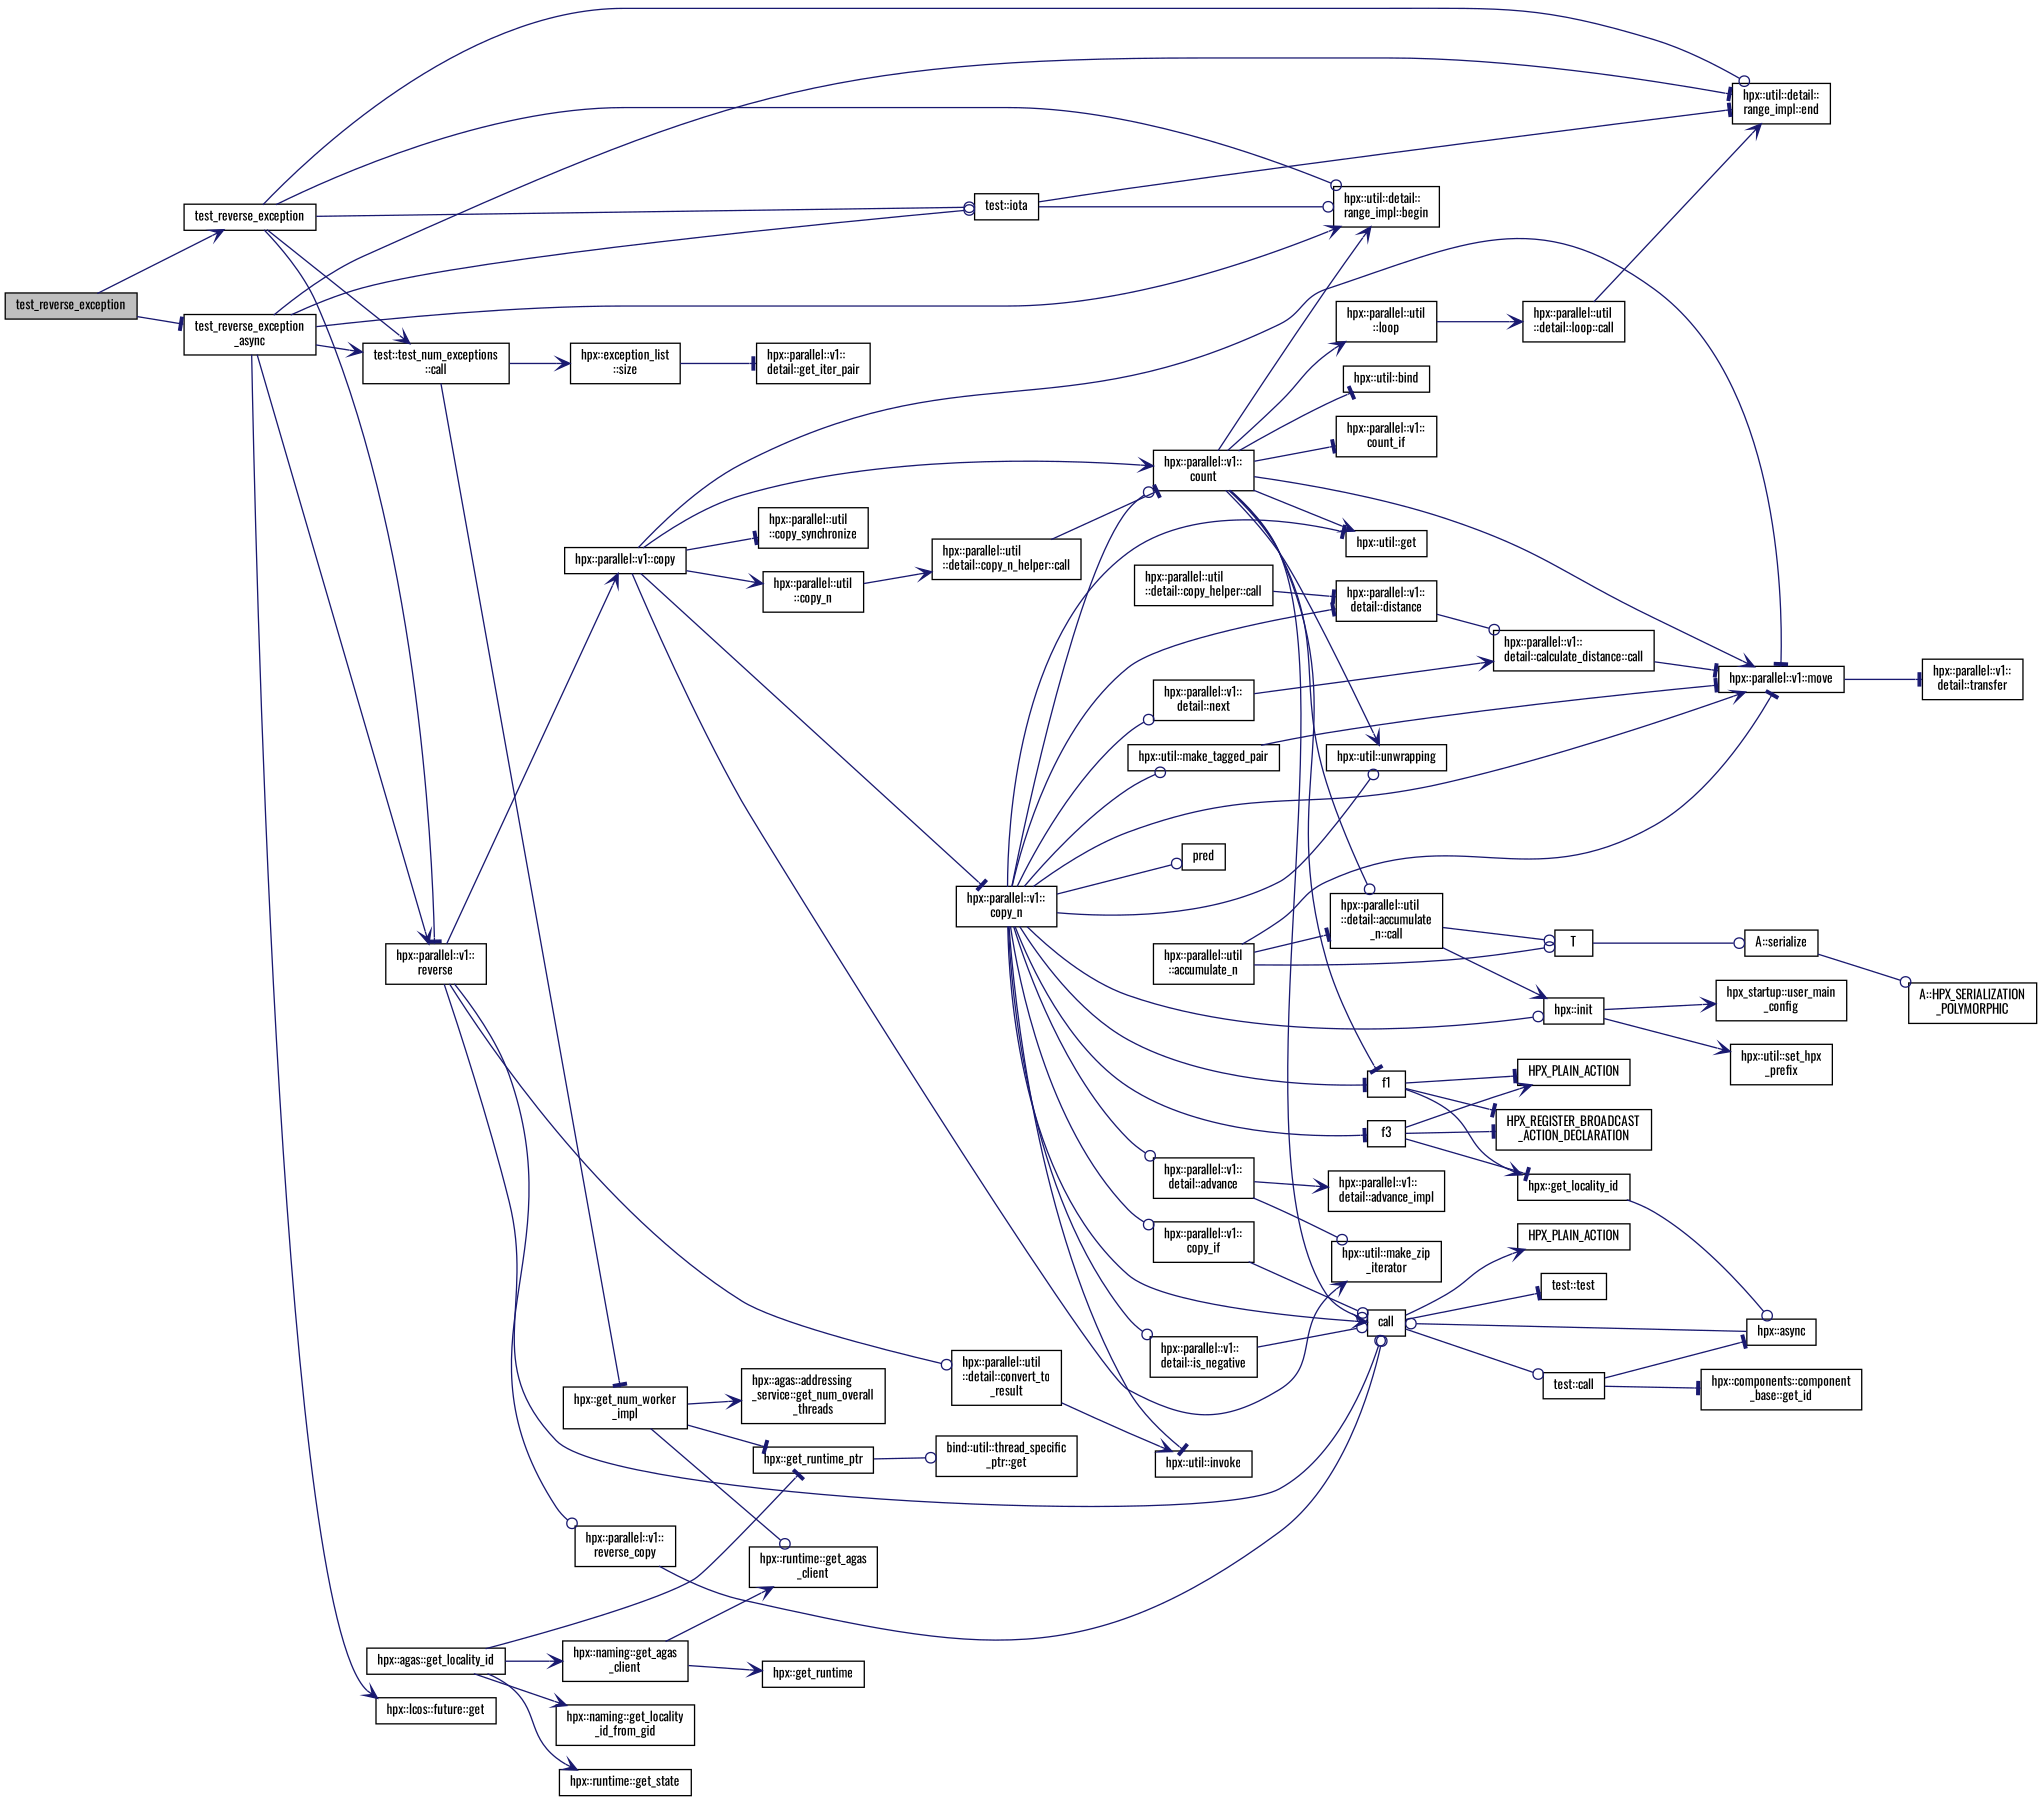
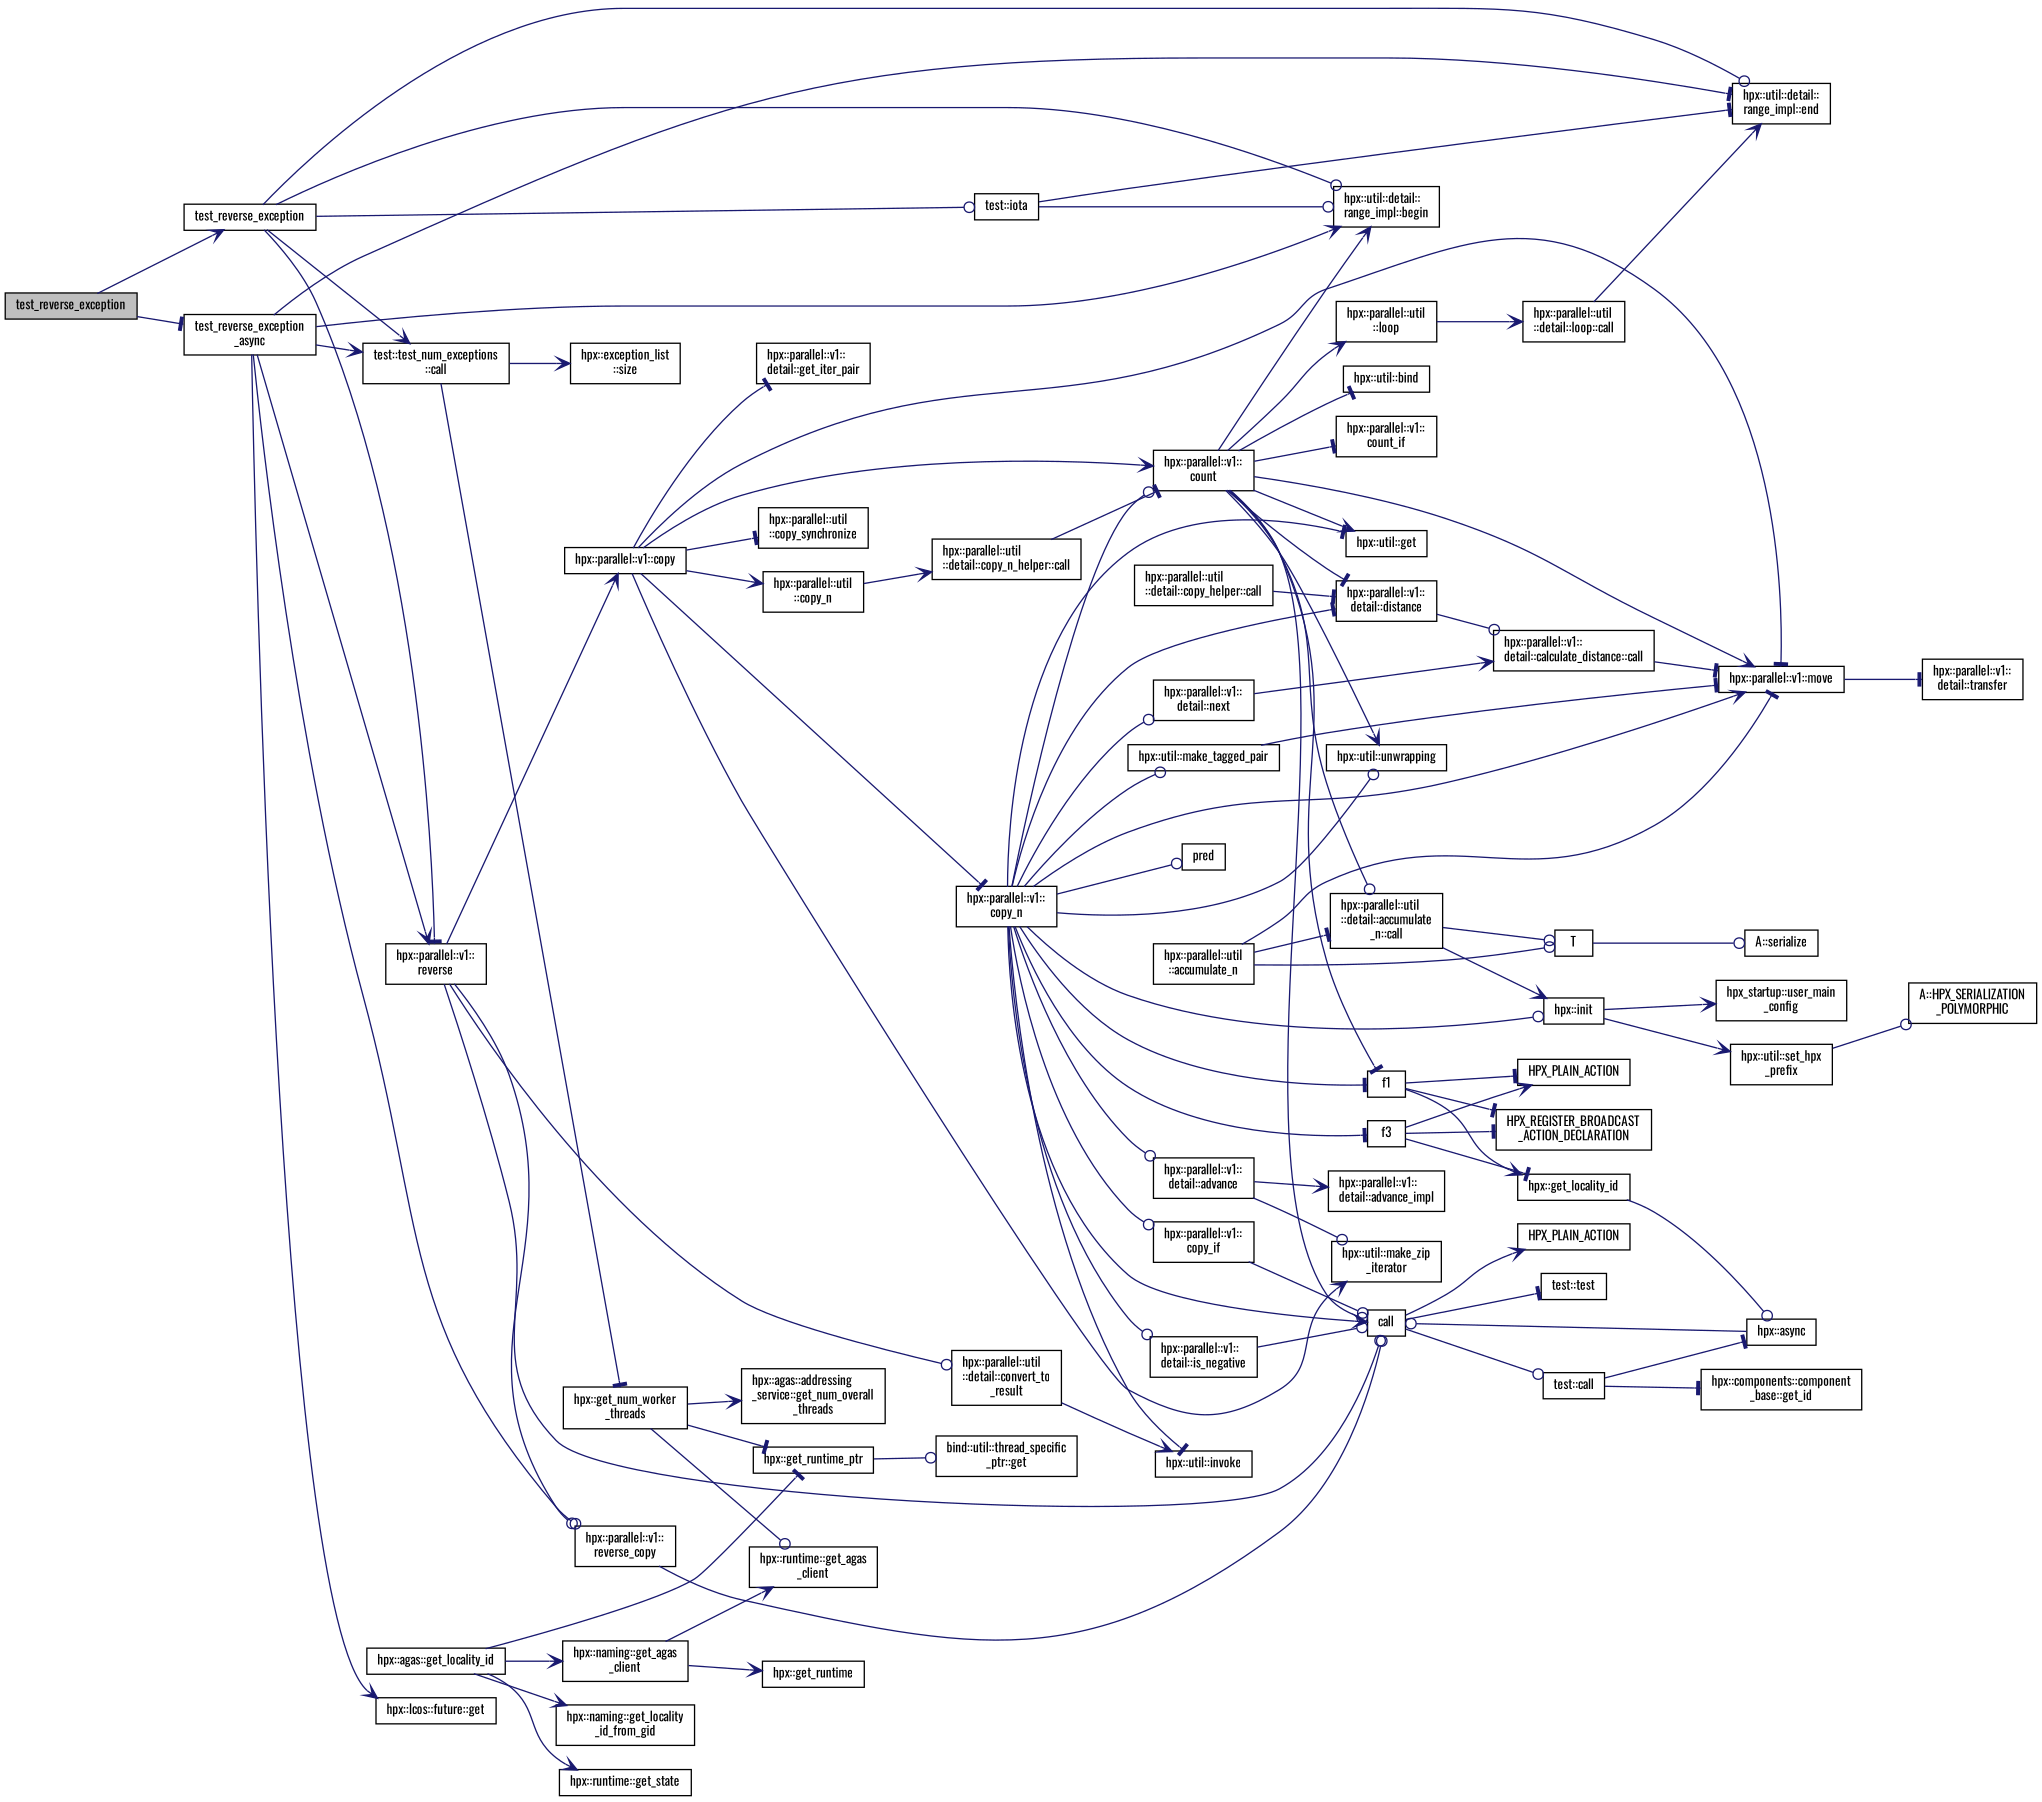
edge "test_reverse_exception _async" -> "test::iota": now "test_reverse_exception _async" -> "hpx::parallel::v1:: reverse_copy"
edge "hpx::exception_list ::size" -> "hpx::parallel::v1:: detail::get_iter_pair": now "hpx::parallel::v1::copy" -> "hpx::parallel::v1:: detail::get_iter_pair"
edge "hpx::parallel::v1:: count" -> "hpx::parallel::v1:: detail::distance": added
edge "A::serialize" -> "A::HPX_SERIALIZATION _POLYMORPHIC": now "hpx::util::set_hpx _prefix" -> "A::HPX_SERIALIZATION _POLYMORPHIC"
node "hpx::get_num_worker _impl": label "hpx::get_num_worker _impl" -> "hpx::get_num_worker _threads"
